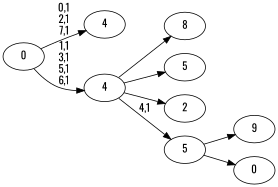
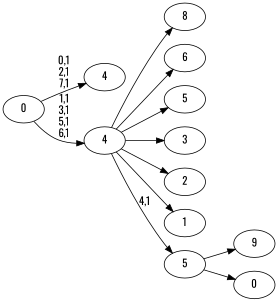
node "6": added
node "3": added
node "1": added
